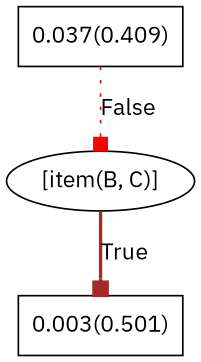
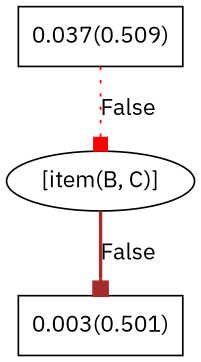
node "0.037(0.409)": label "0.037(0.409)" -> "0.037(0.509)"
edge "[item(B, C)]" -> "0.003(0.501)": label "True" -> "False"
